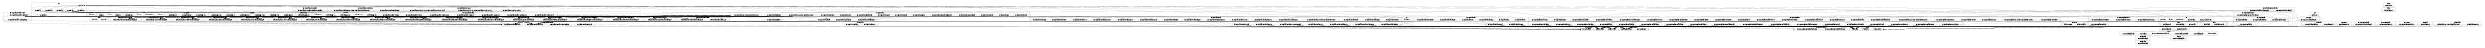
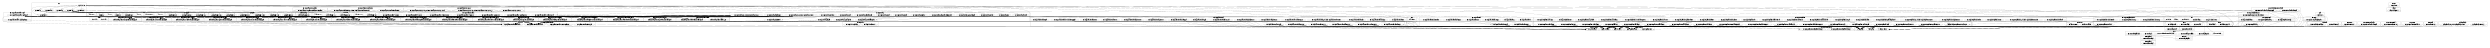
node "DBIx::Class::ResultSource::column_info": removed
node "Abstract::Class::ResultSource::add_columns": label "Abstract::Class::ResultSource::add_columns" -> "DBIx::Class::ResultSource::add_columns"
node "DBIx::Class::Storage::DBI::sql_maker_class": label "DBIx::Class::Storage::DBI::sql_maker_class" -> "RecipeSpin::Class::Storage::DBI::sql_maker_class"
